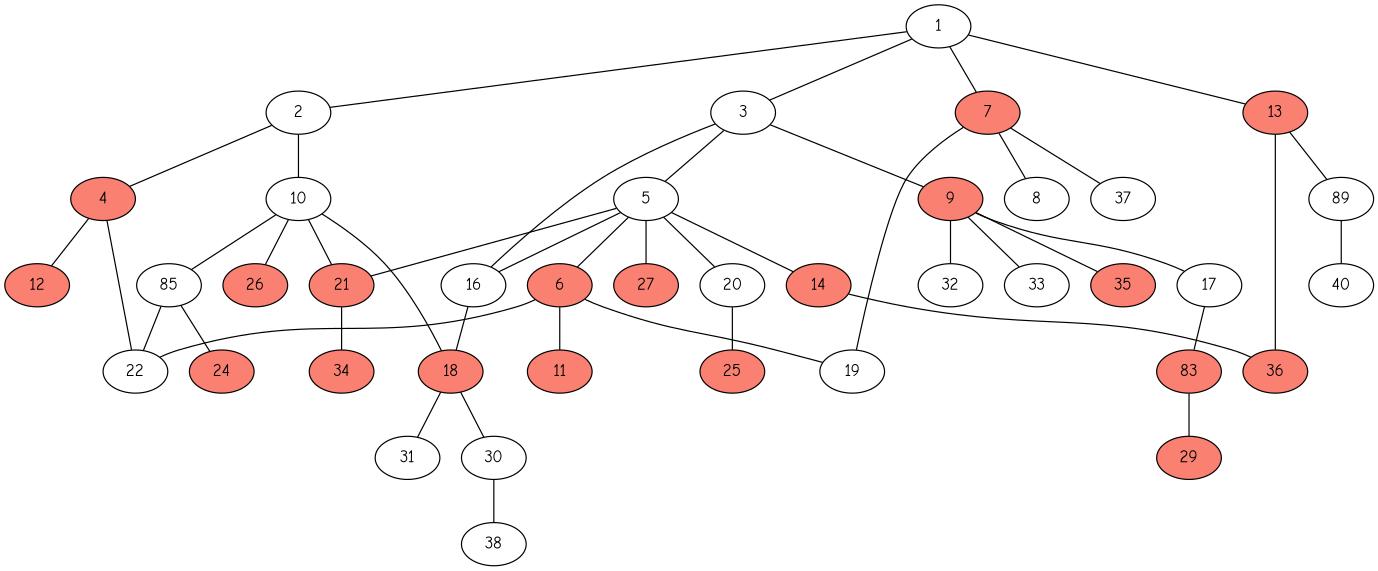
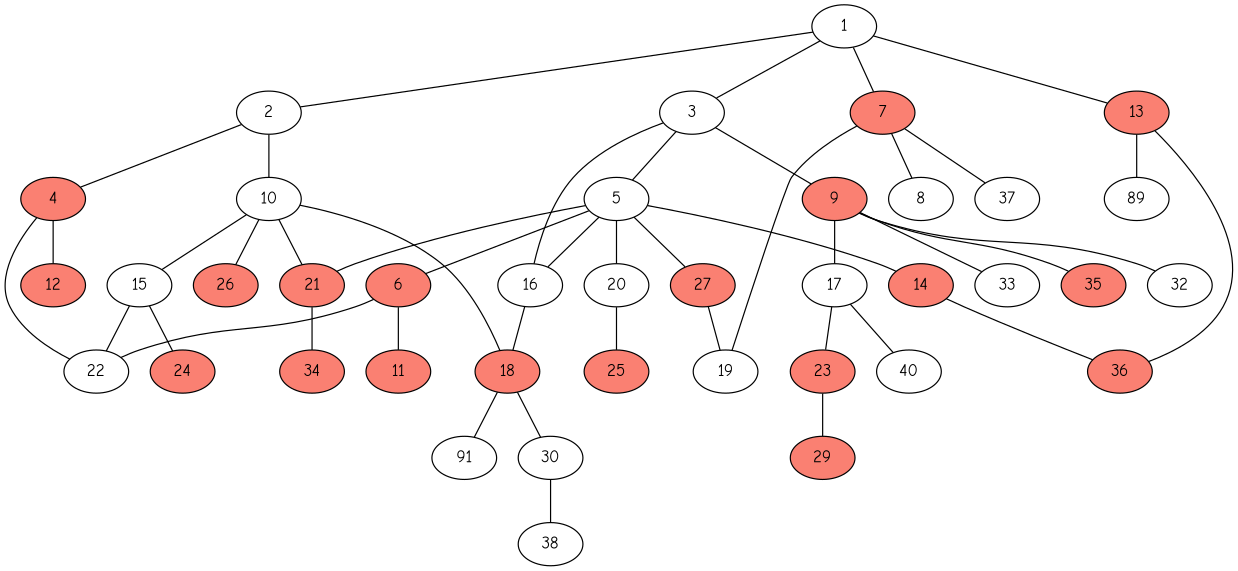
edge "89" -- "40": now "17" -- "40"
node "85": label "85" -> "15"
edge "6" -- "19": now "27" -- "19"
node "83": label "83" -> "23"
node "31": label "31" -> "91"
